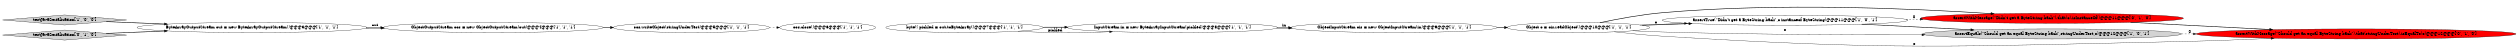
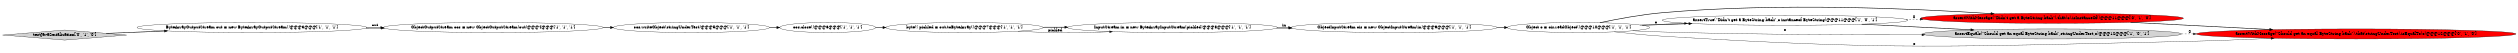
node "testJavaSerialization['1', '0', '0']": removed
edge "oos.writeObject(stringUnderTest)@@@5@@@['1', '1', '1']" -> "oos.close()@@@6@@@['1', '1', '1']": style dashed -> bold
edge "oos.close()@@@6@@@['1', '1', '1']" -> "byte(( pickled = out.toByteArray()@@@7@@@['1', '1', '1']": added
